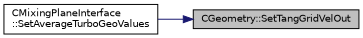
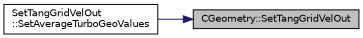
node "CMixingPlaneInterface ::SetAverageTurboGeoValues": label "CMixingPlaneInterface ::SetAverageTurboGeoValues" -> "SetTangGridVelOut ::SetAverageTurboGeoValues"
